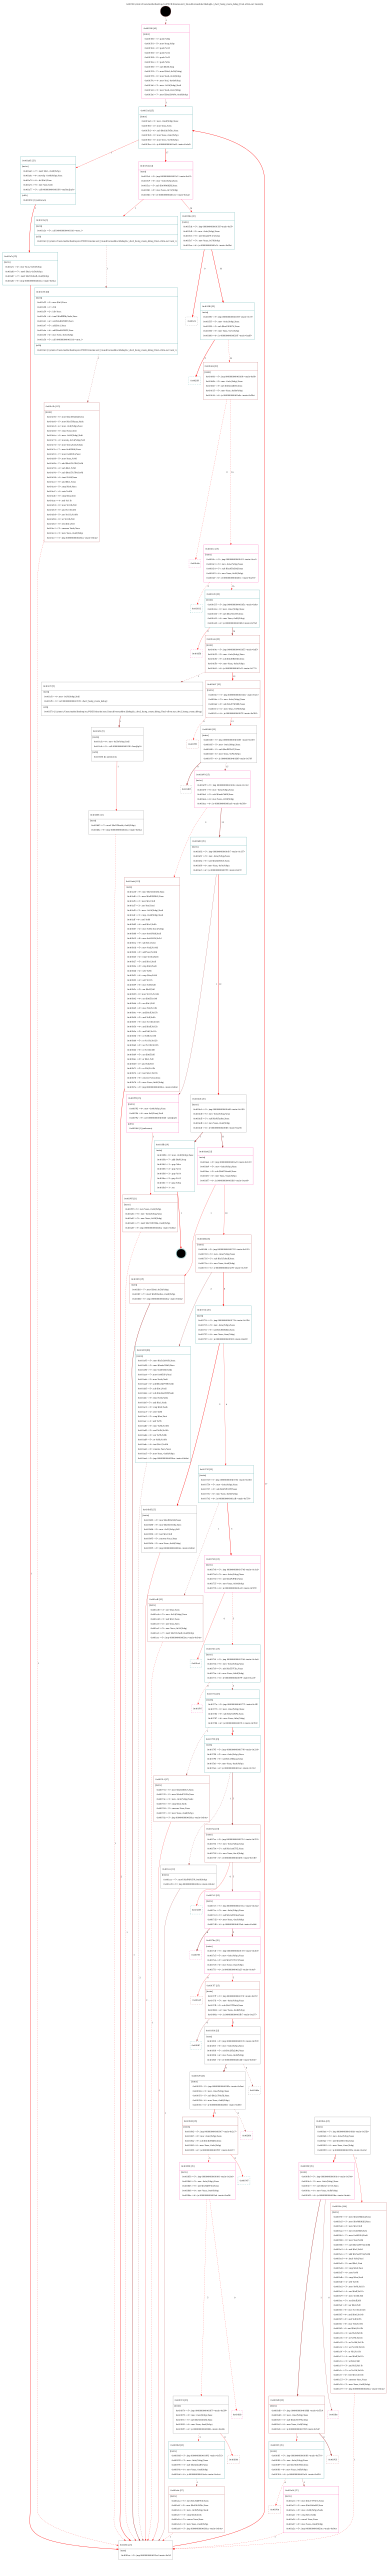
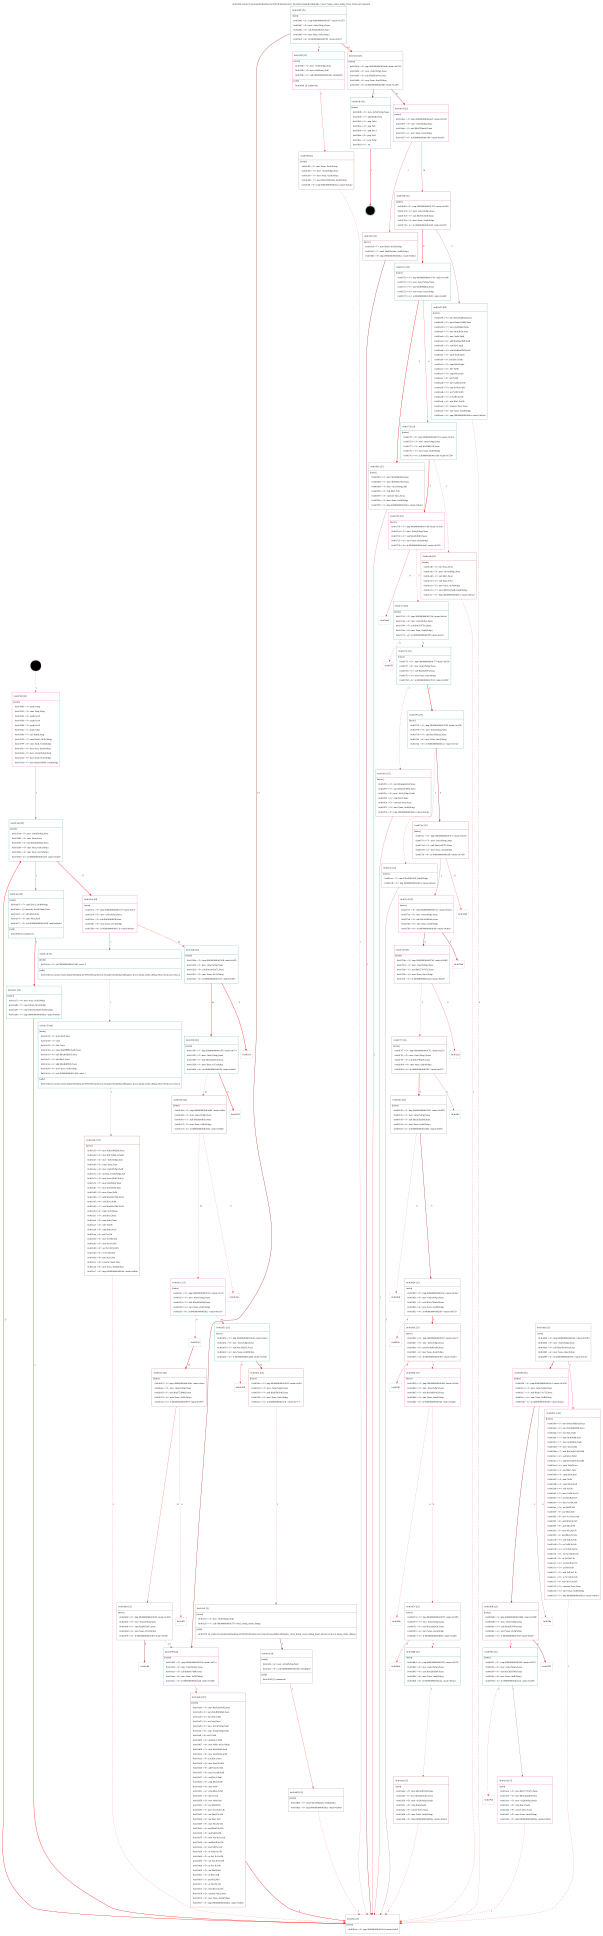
edge "0x40164e [25]" -> "0x401667 [25]": now "0x402012" -> "0x401667 [25]"
edge "0x401699 [25]" -> "0x4016b2 [25]": reversed
